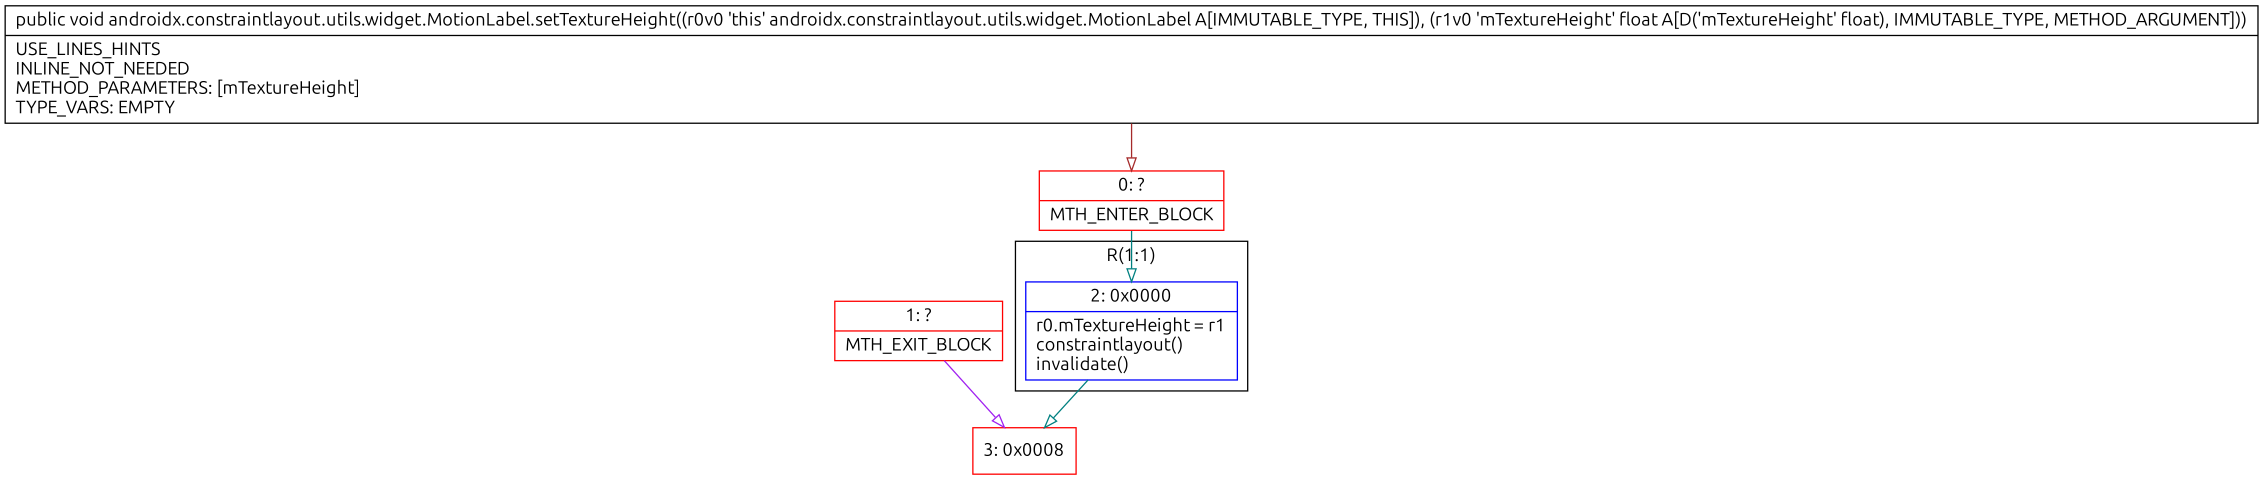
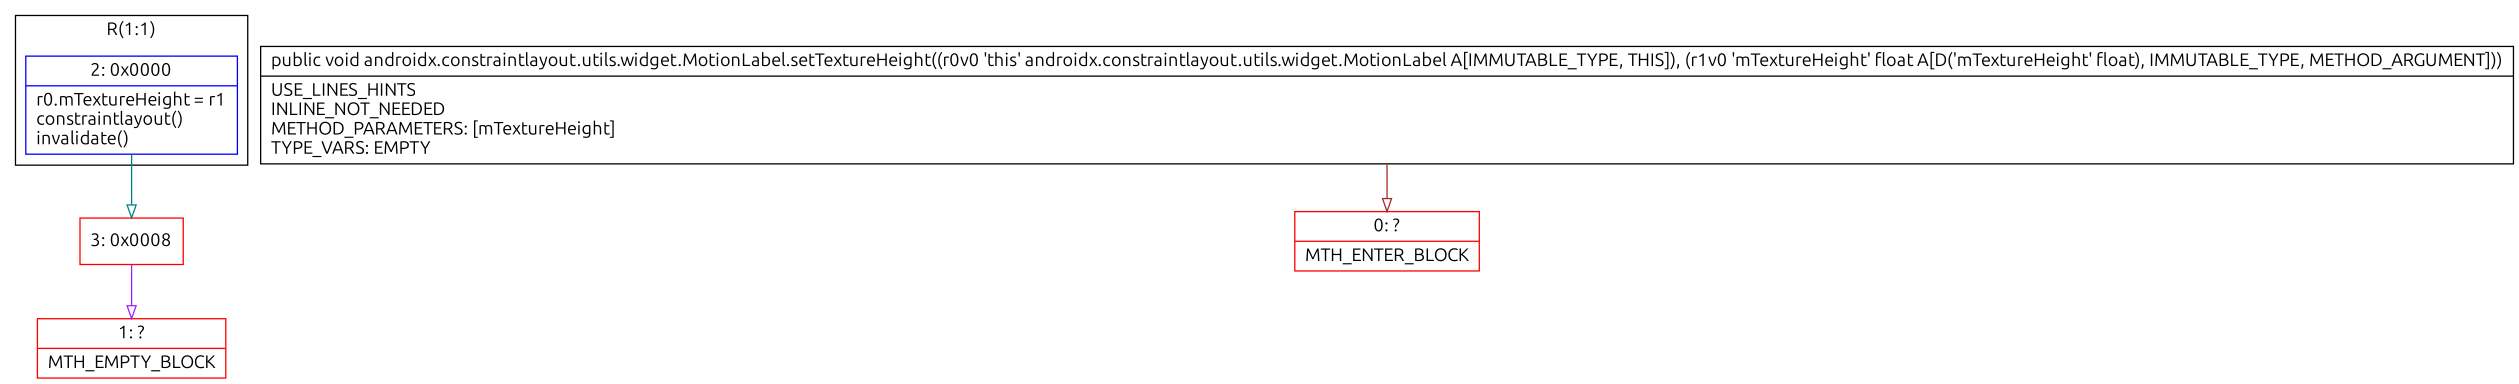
edge "0: ?" -> "2: 0x0000": removed
node "1: ?": text "MTH_EXIT_BLOCK" -> "MTH_EMPTY_BLOCK"
edge "1: ?" -> "3: 0x0008": reversed
